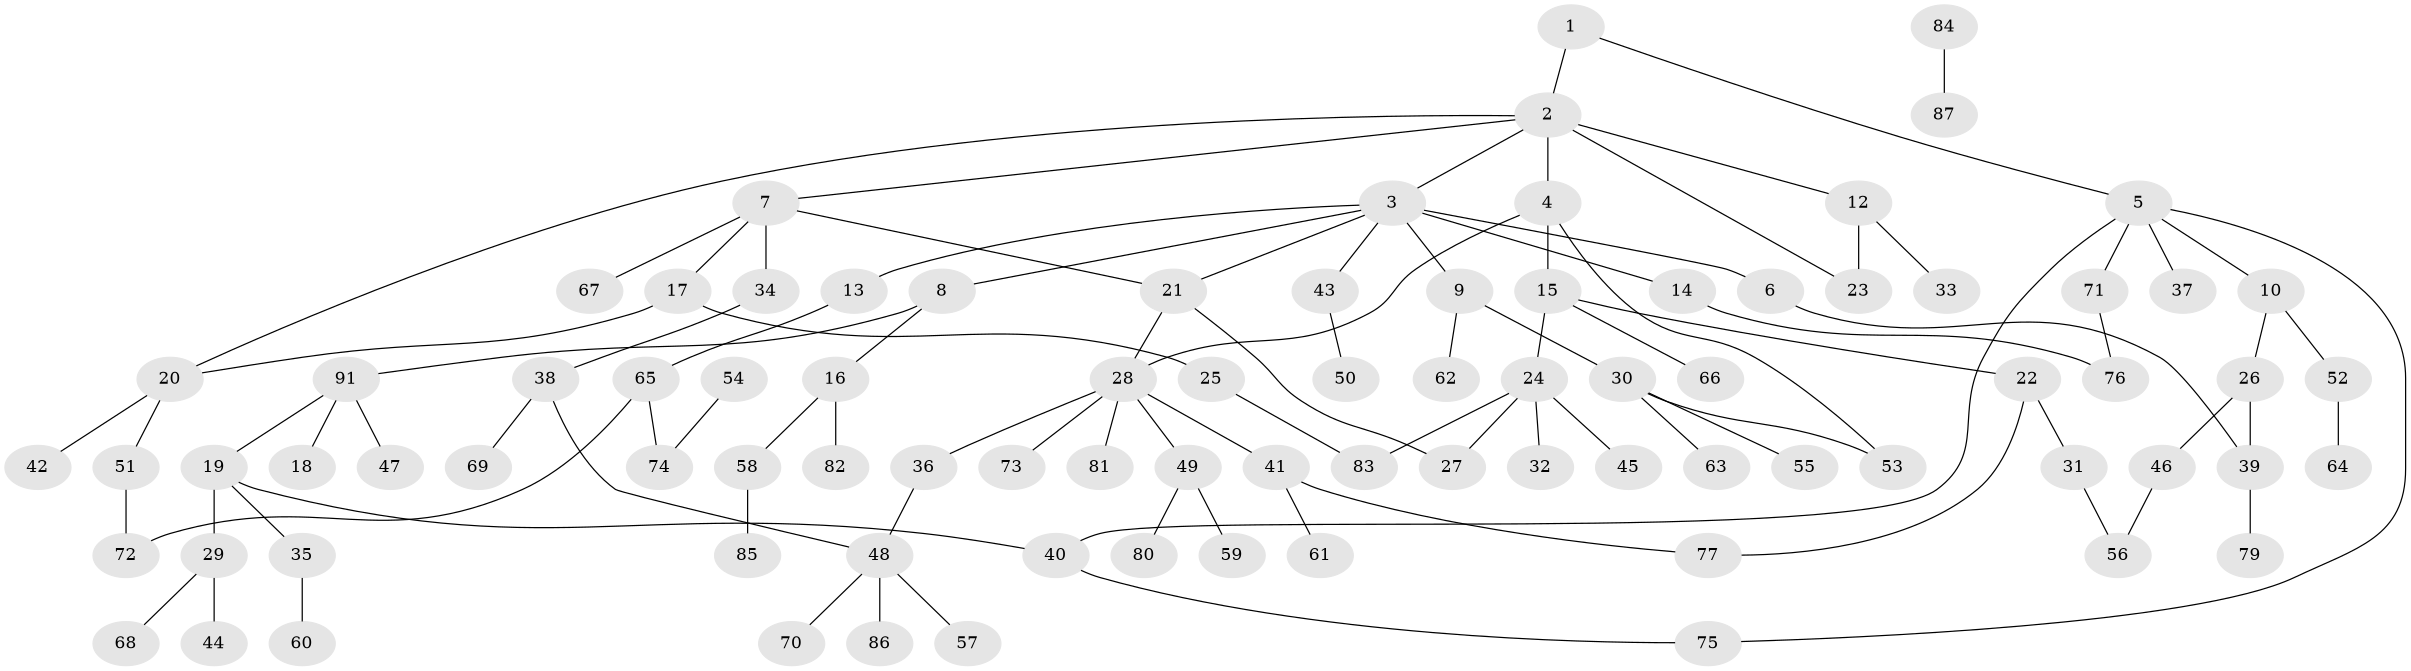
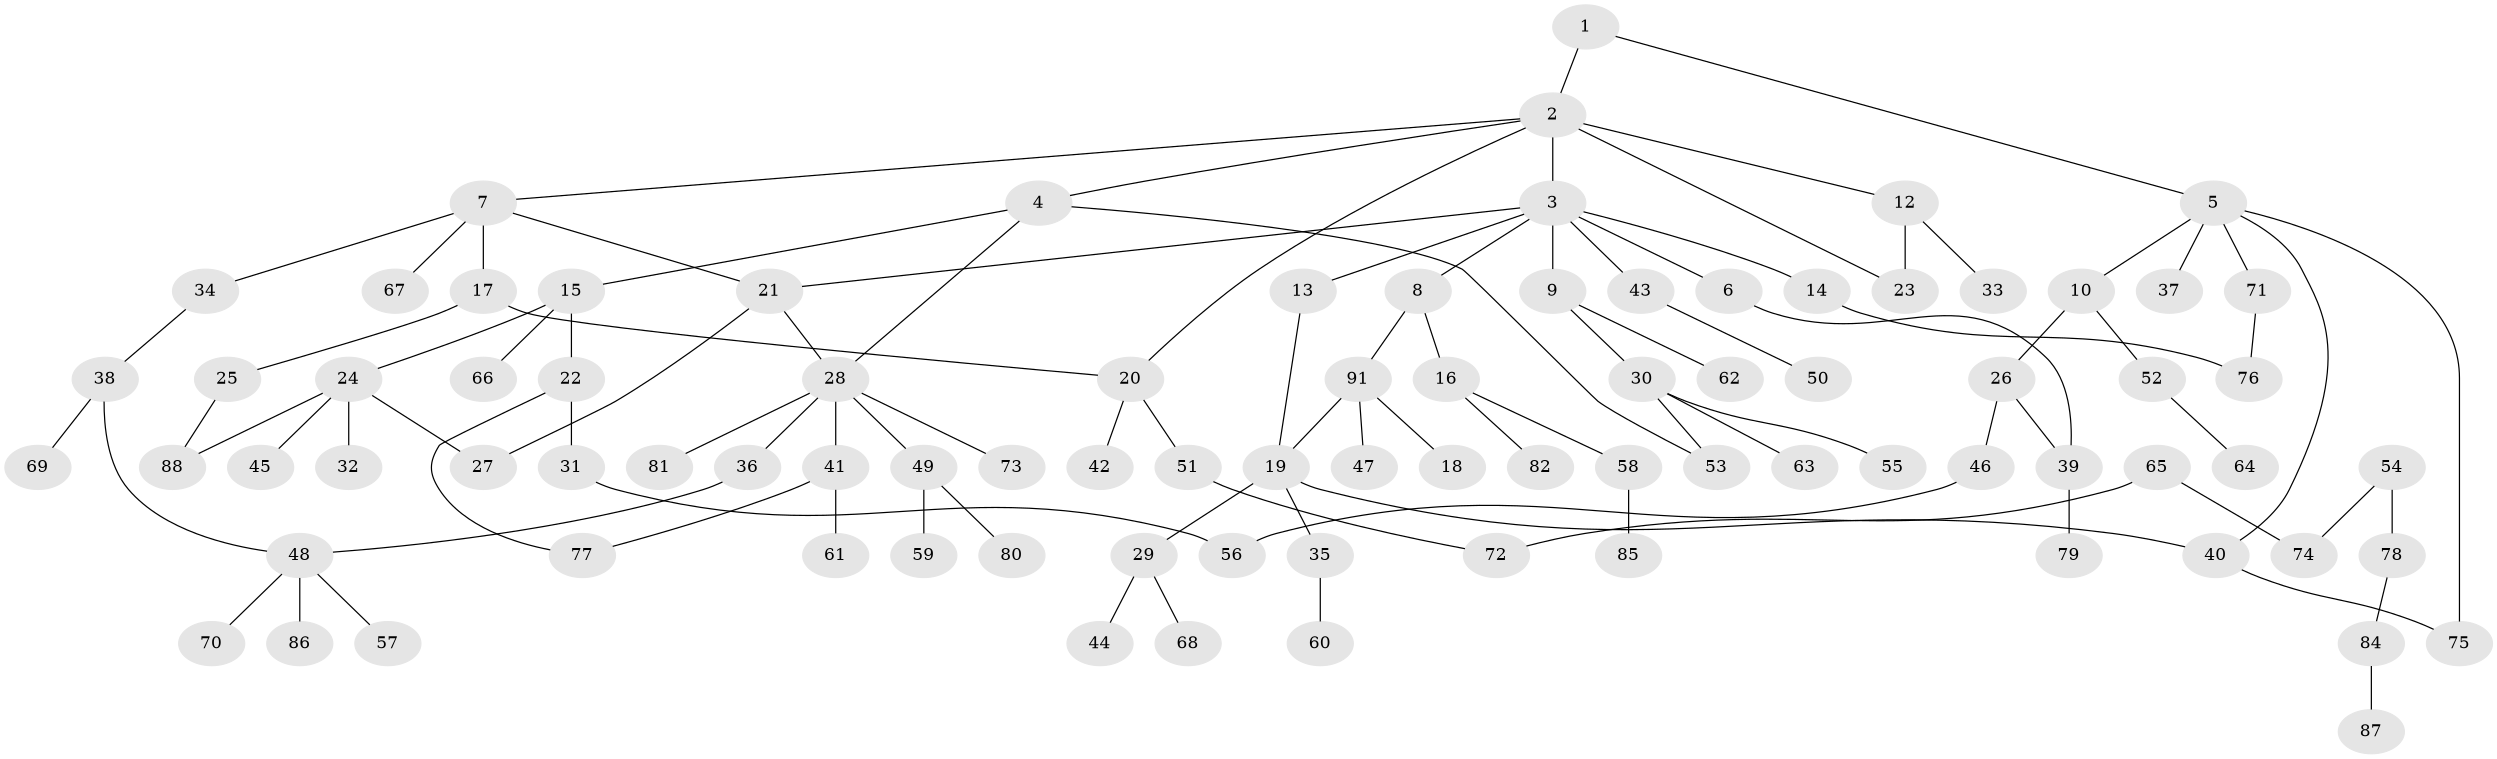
edge "13" -- "65": now "13" -- "19"
node "83": label "83" -> "88"
node "78": added
